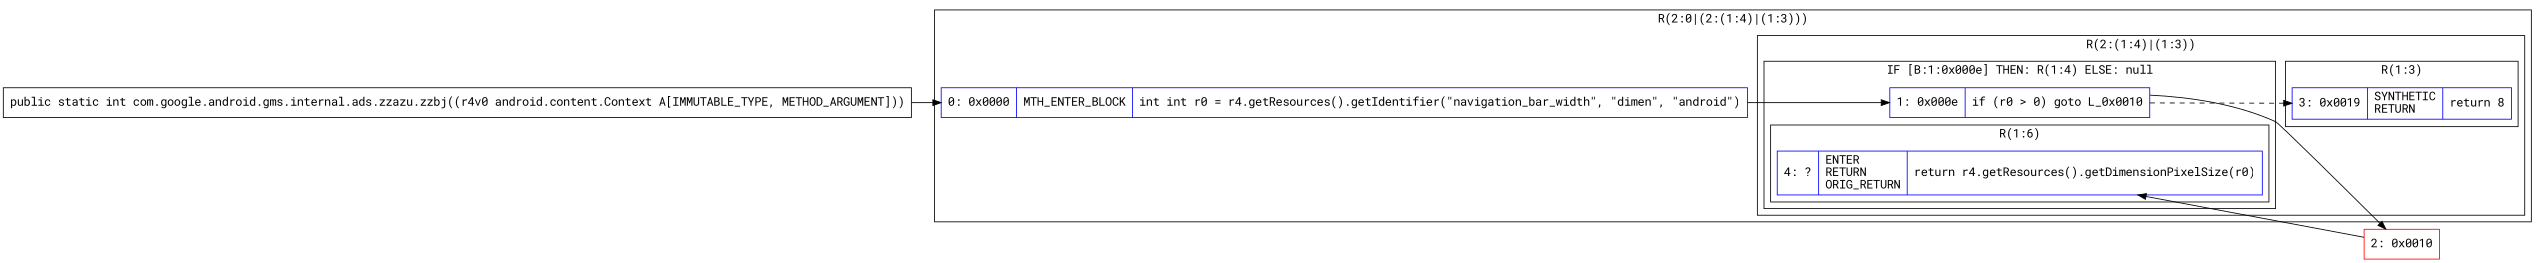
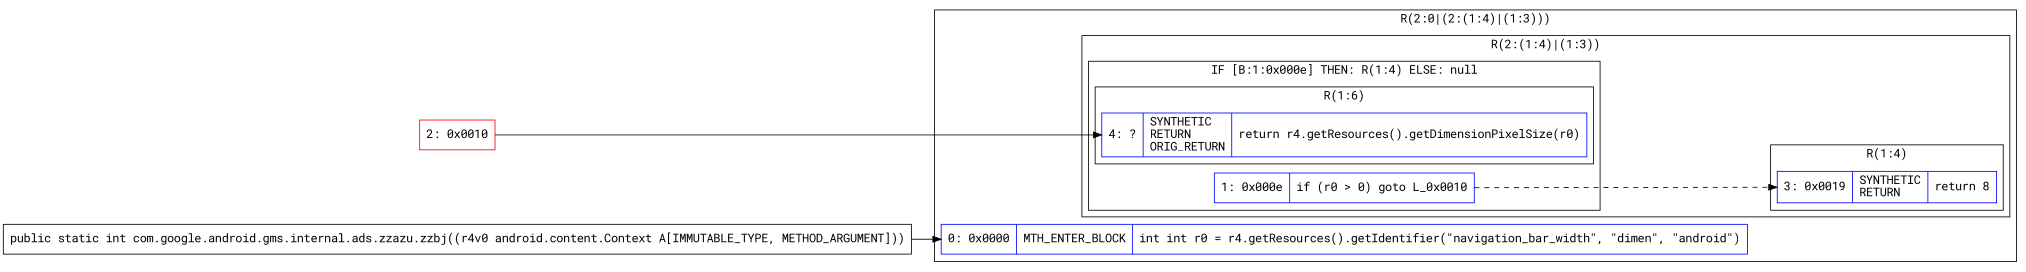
cluster "R(1:3)": label "R(1:3)" -> "R(1:4)"
edge "0: 0x0000" -> "1: 0x000e": removed
edge "1: 0x000e" -> "2: 0x0010": removed
node "4: ?": text "ENTER" -> "SYNTHETIC"
